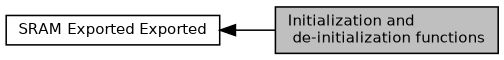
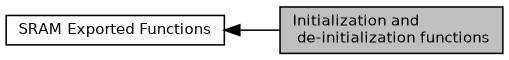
node "SRAM Exported Exported": label "SRAM Exported Exported" -> "SRAM Exported Functions"
